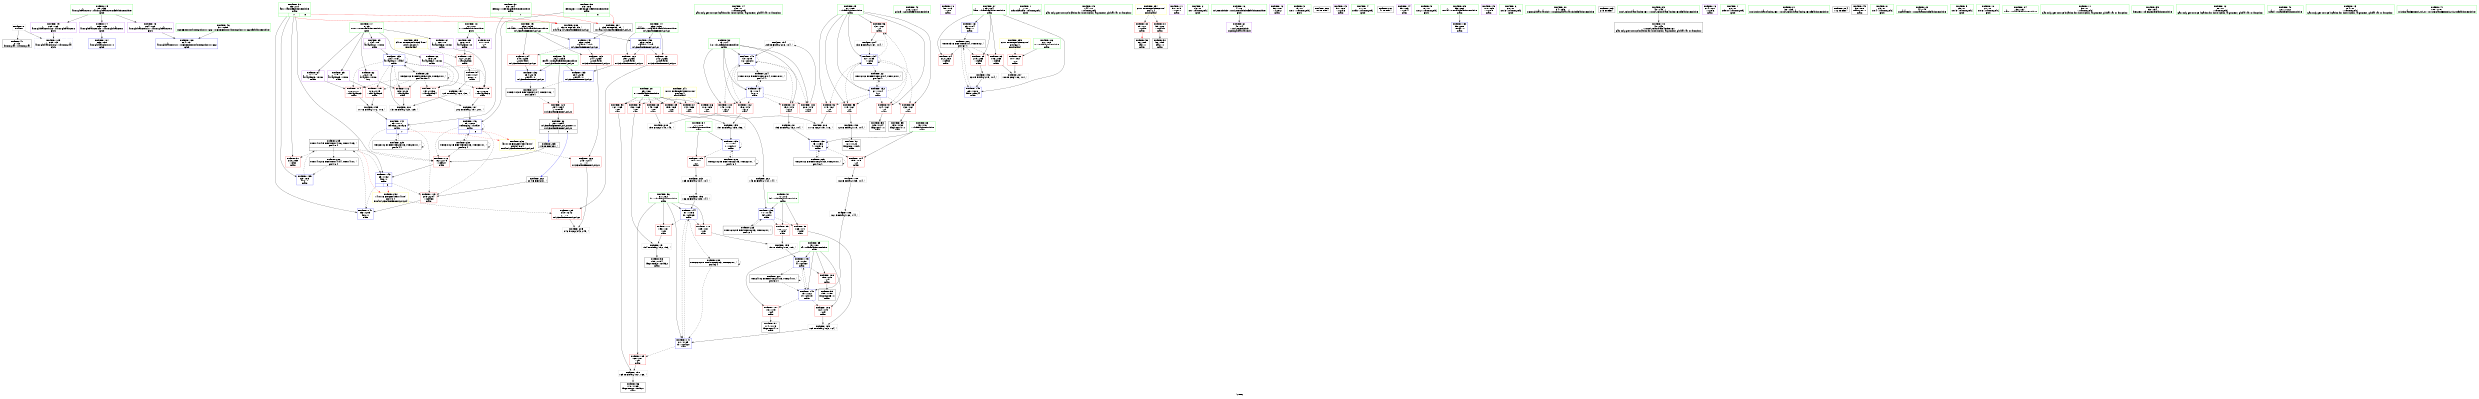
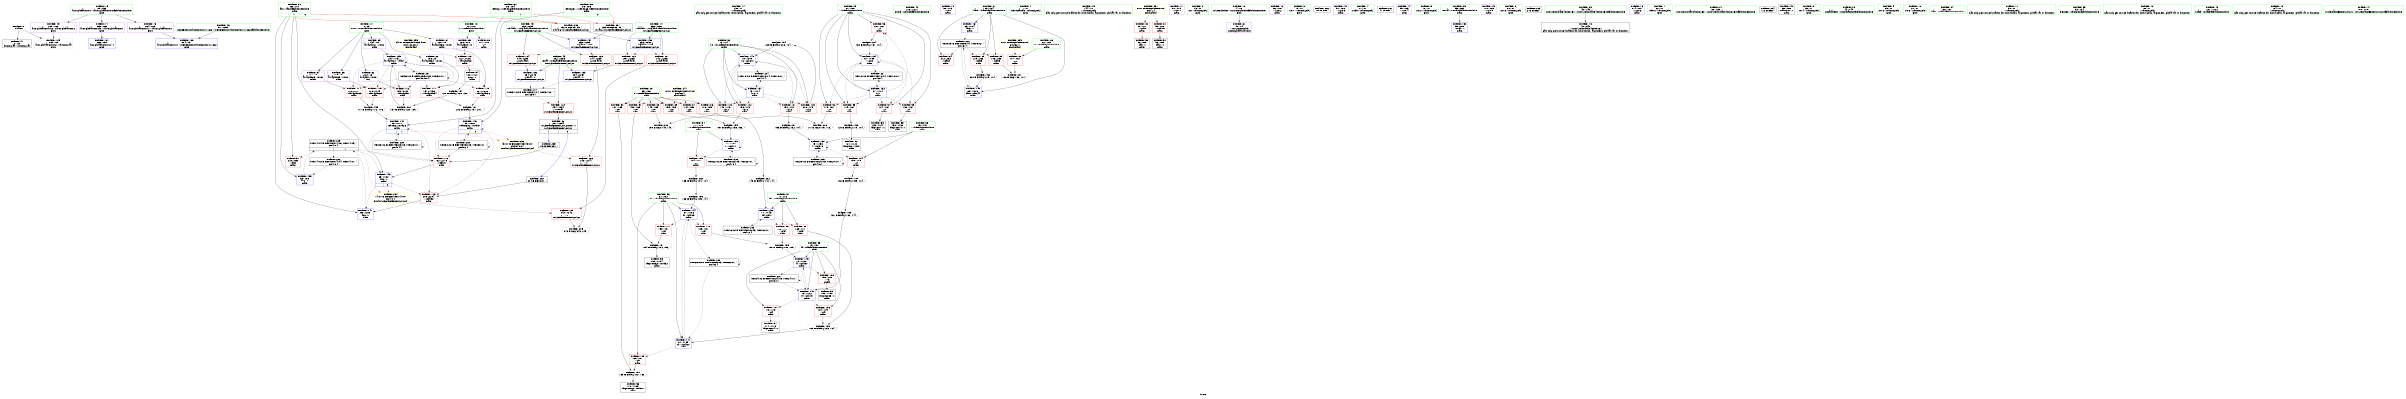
node "NodeID: 20": removed
node "NodeID: 108": text "main" -> "global"
